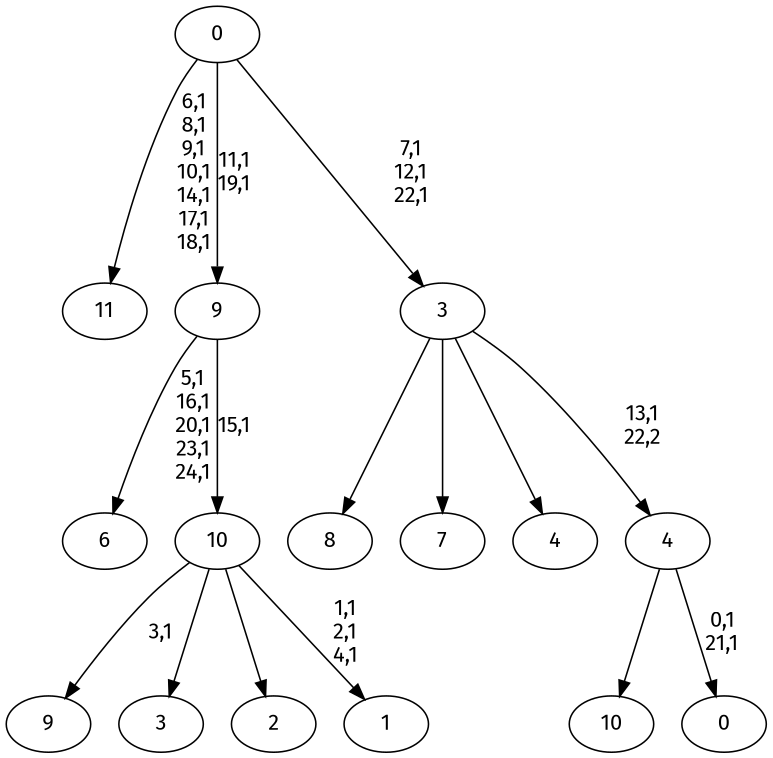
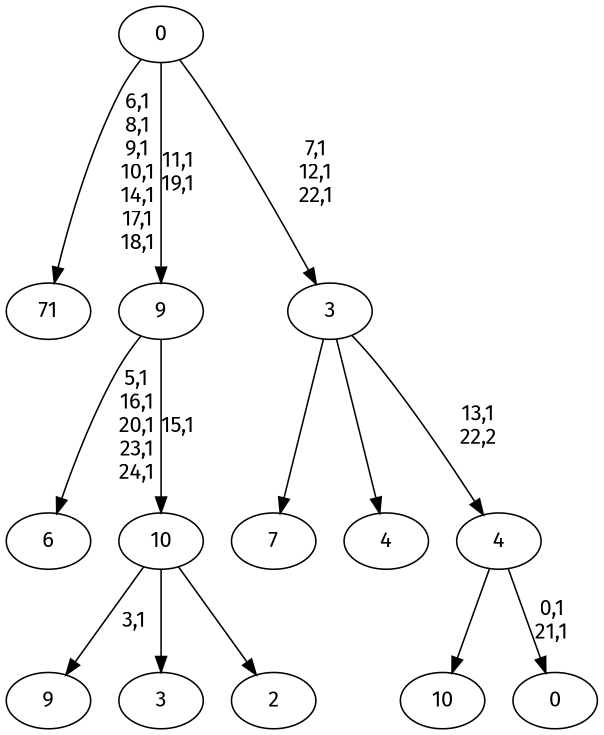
node "11": label "11" -> "71"
node "8": removed
node "1": removed
